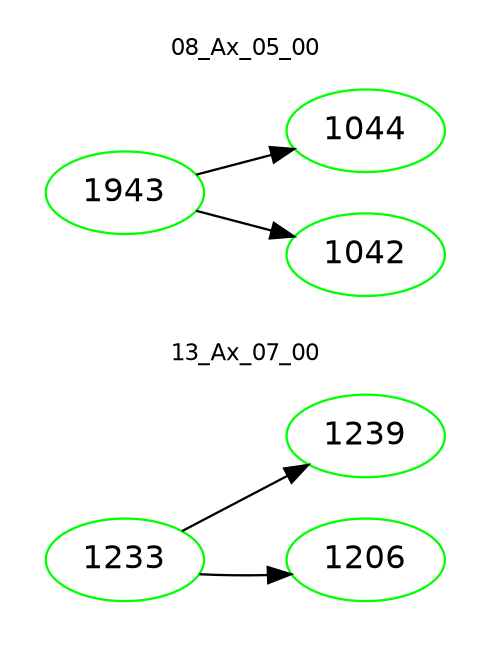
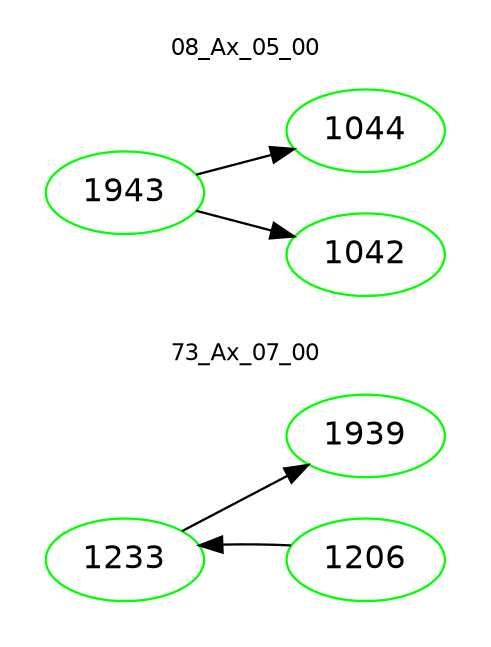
cluster "13_Ax_07_00": label "13_Ax_07_00" -> "73_Ax_07_00"
node "1239": label "1239" -> "1939"
edge "1233" -> "1206": reversed
